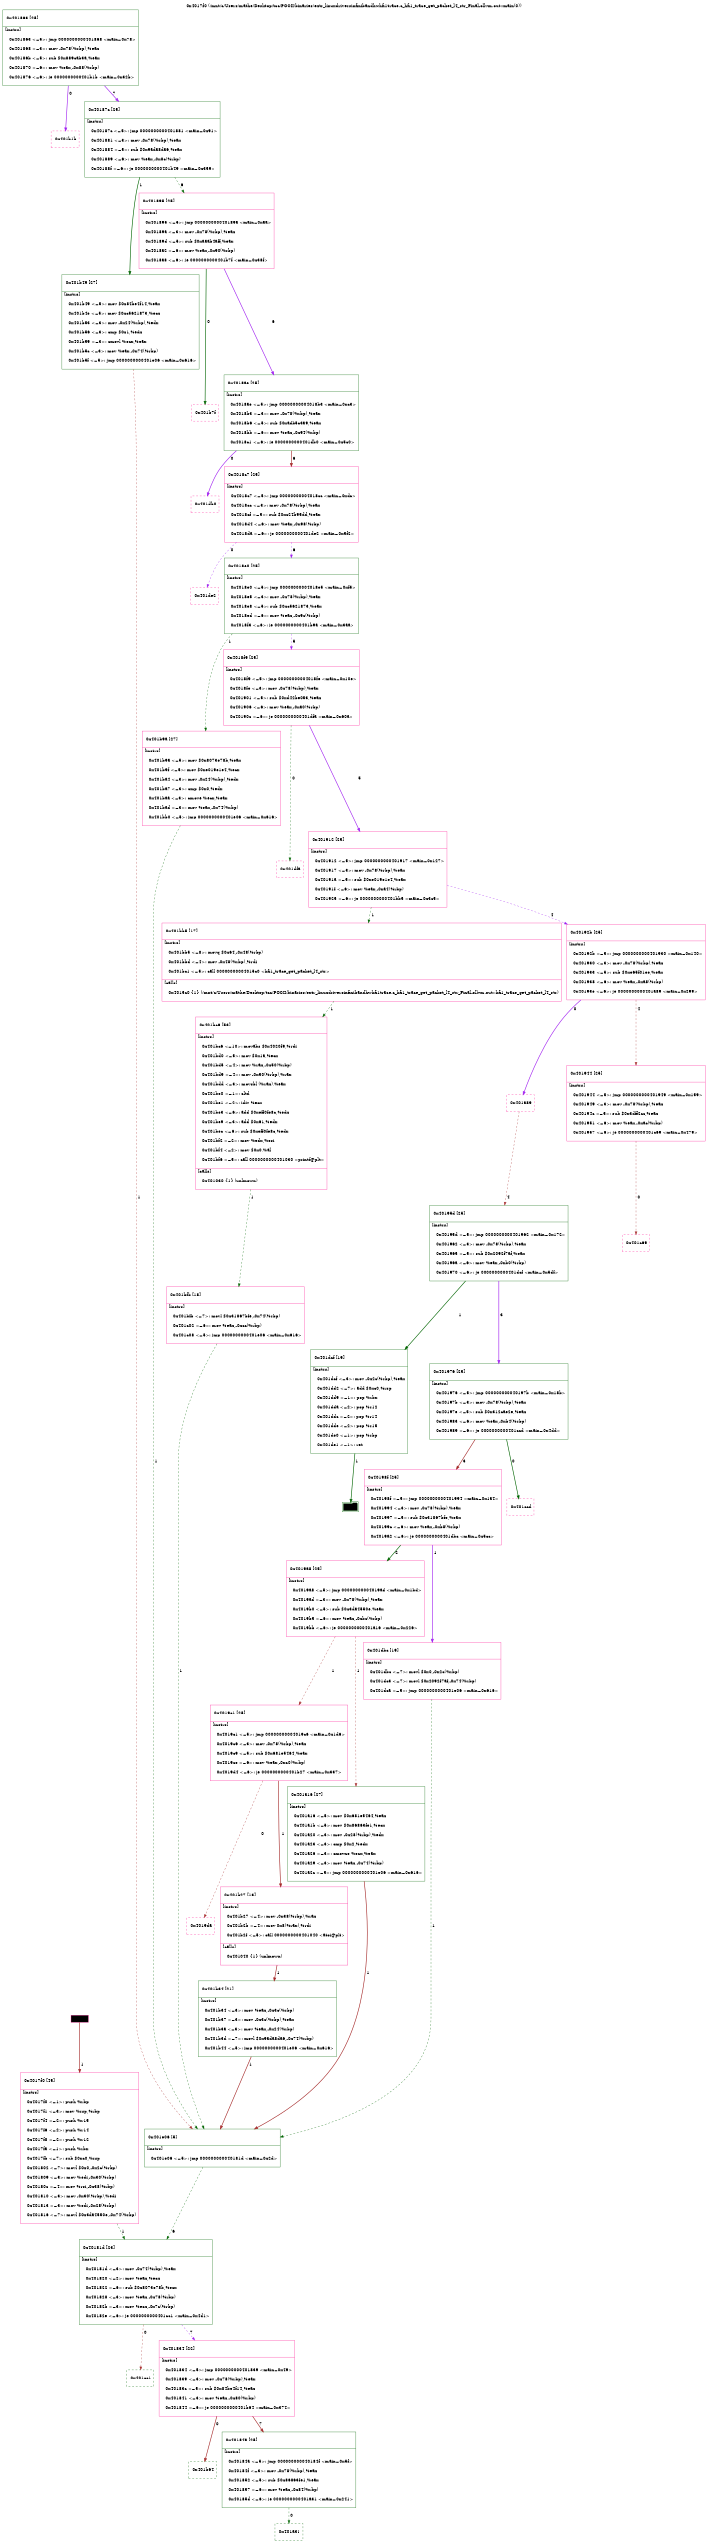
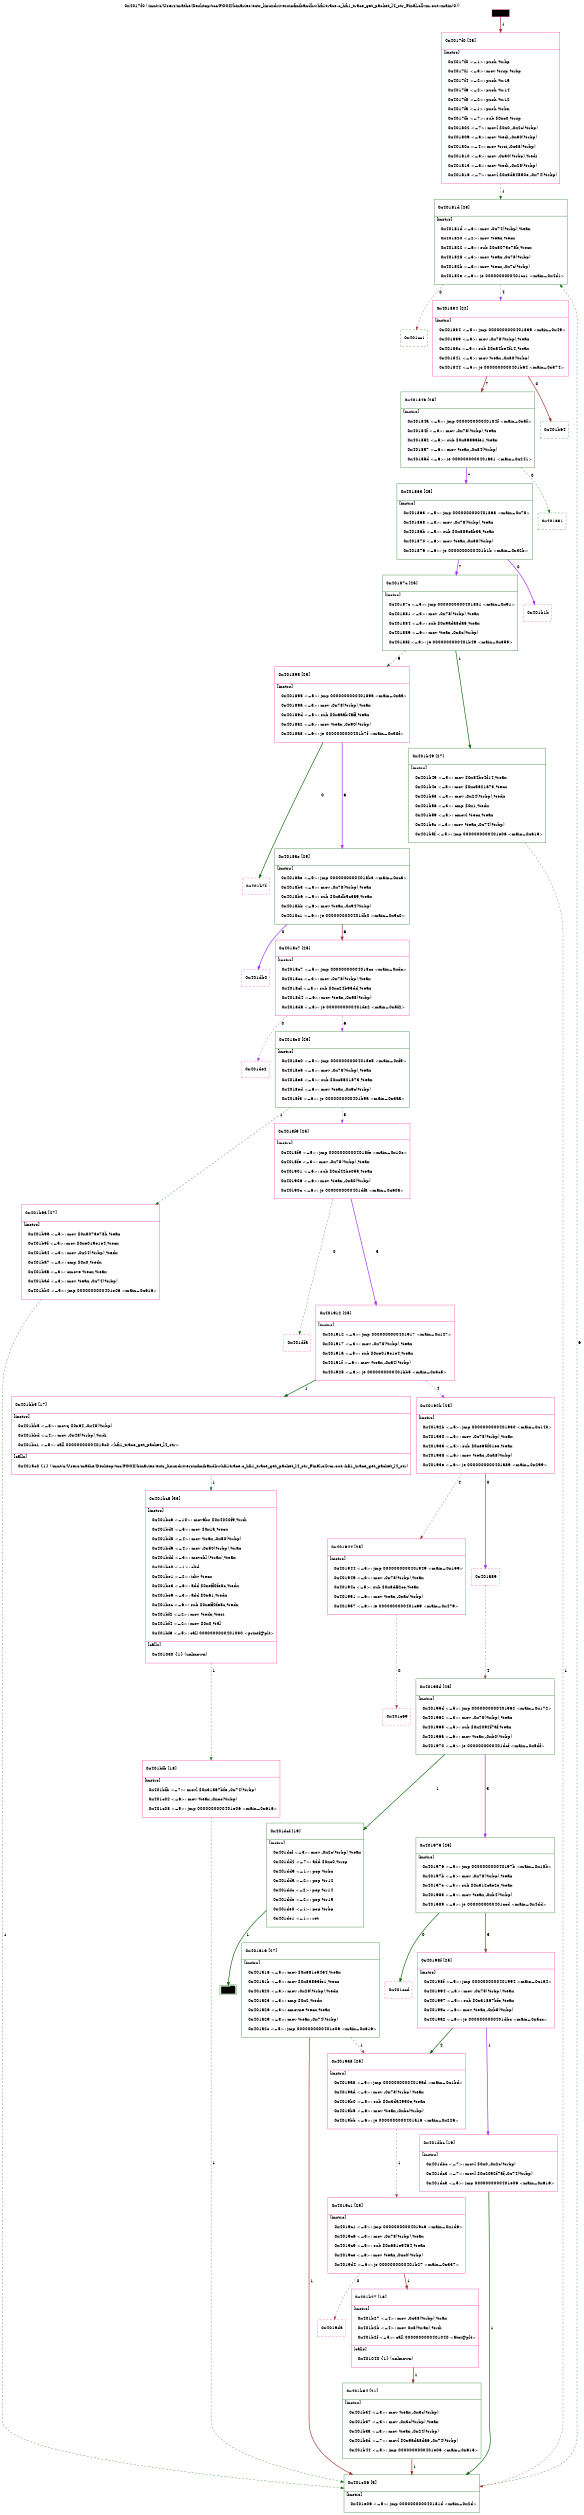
edge "0x40184a [25]" -> "0x401863 [25]": added, label "7"
edge "0x401912 [25]" -> "0x401bb5 [17]": style dashed -> bold
edge "0x4019a8 [25]" -> "0x401a16 [27]": reversed
edge "0x401dbc [19]" -> "0x401e06 [5]": style dashed -> bold
edge "0x40181d [23]" -> "0x401834 [22]": label " 7" -> " 4"
